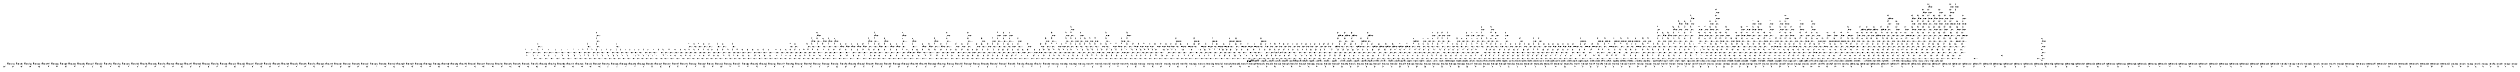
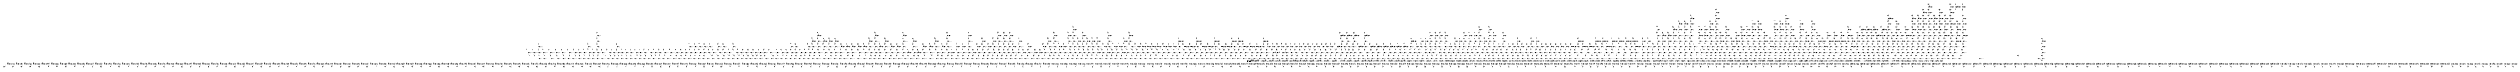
node "675": removed
